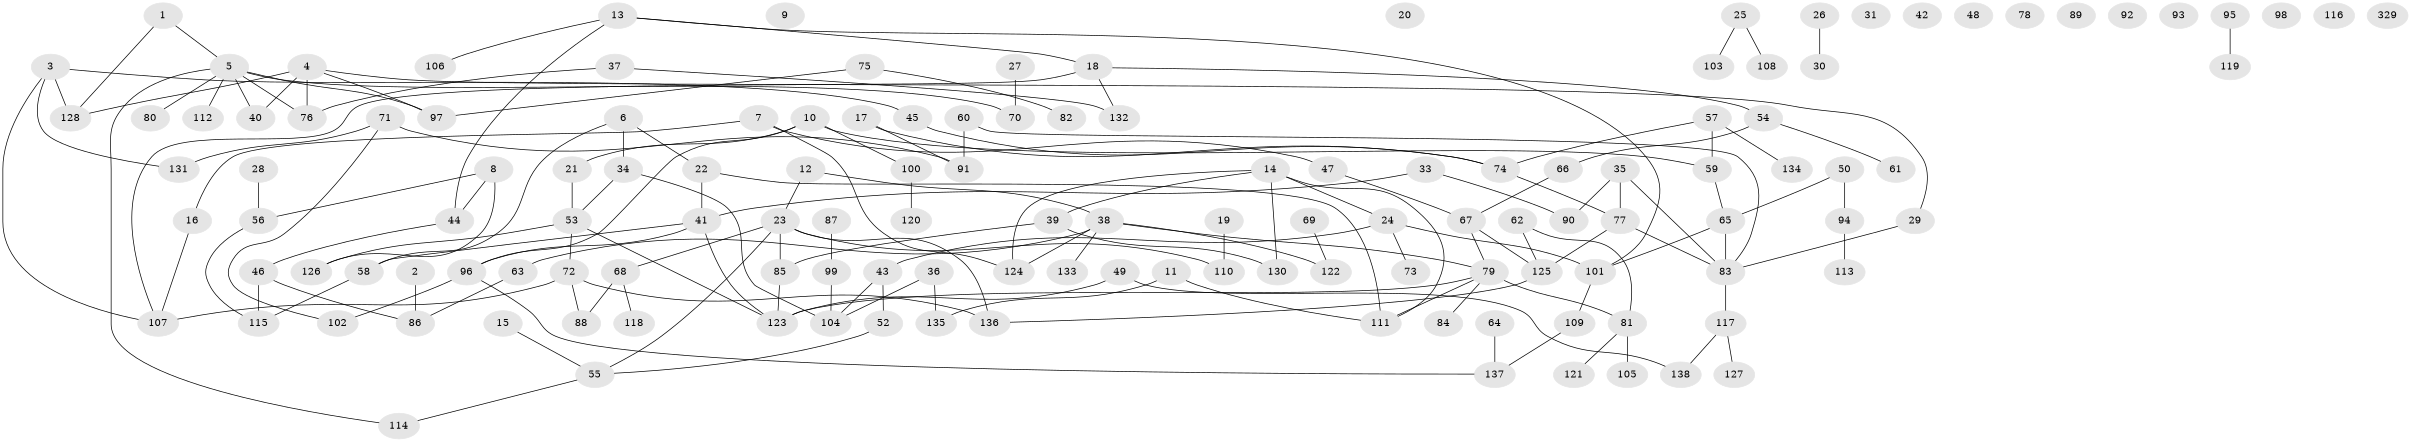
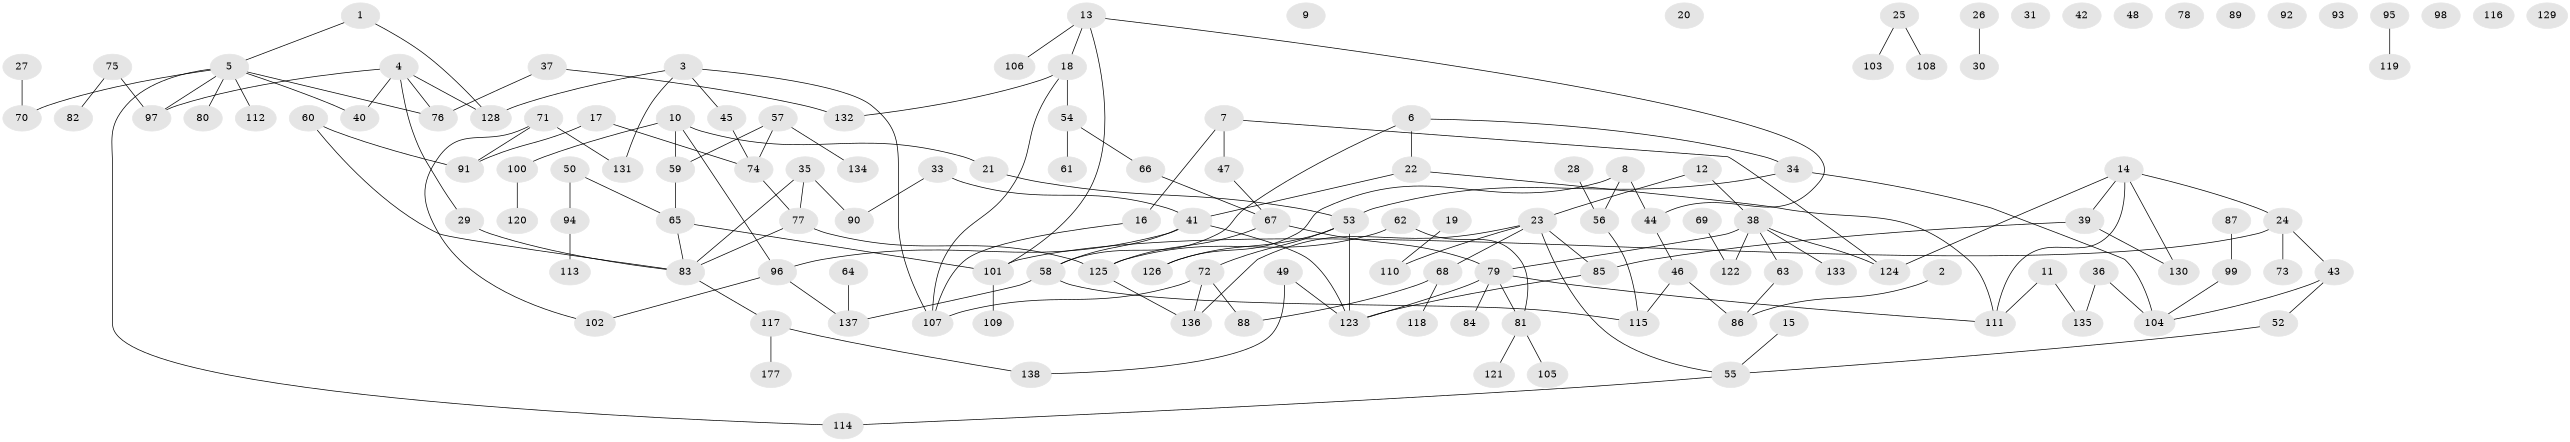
node "329": label "329" -> "129"
edge "109" -- "137": now "58" -- "137"
node "127": label "127" -> "177"
